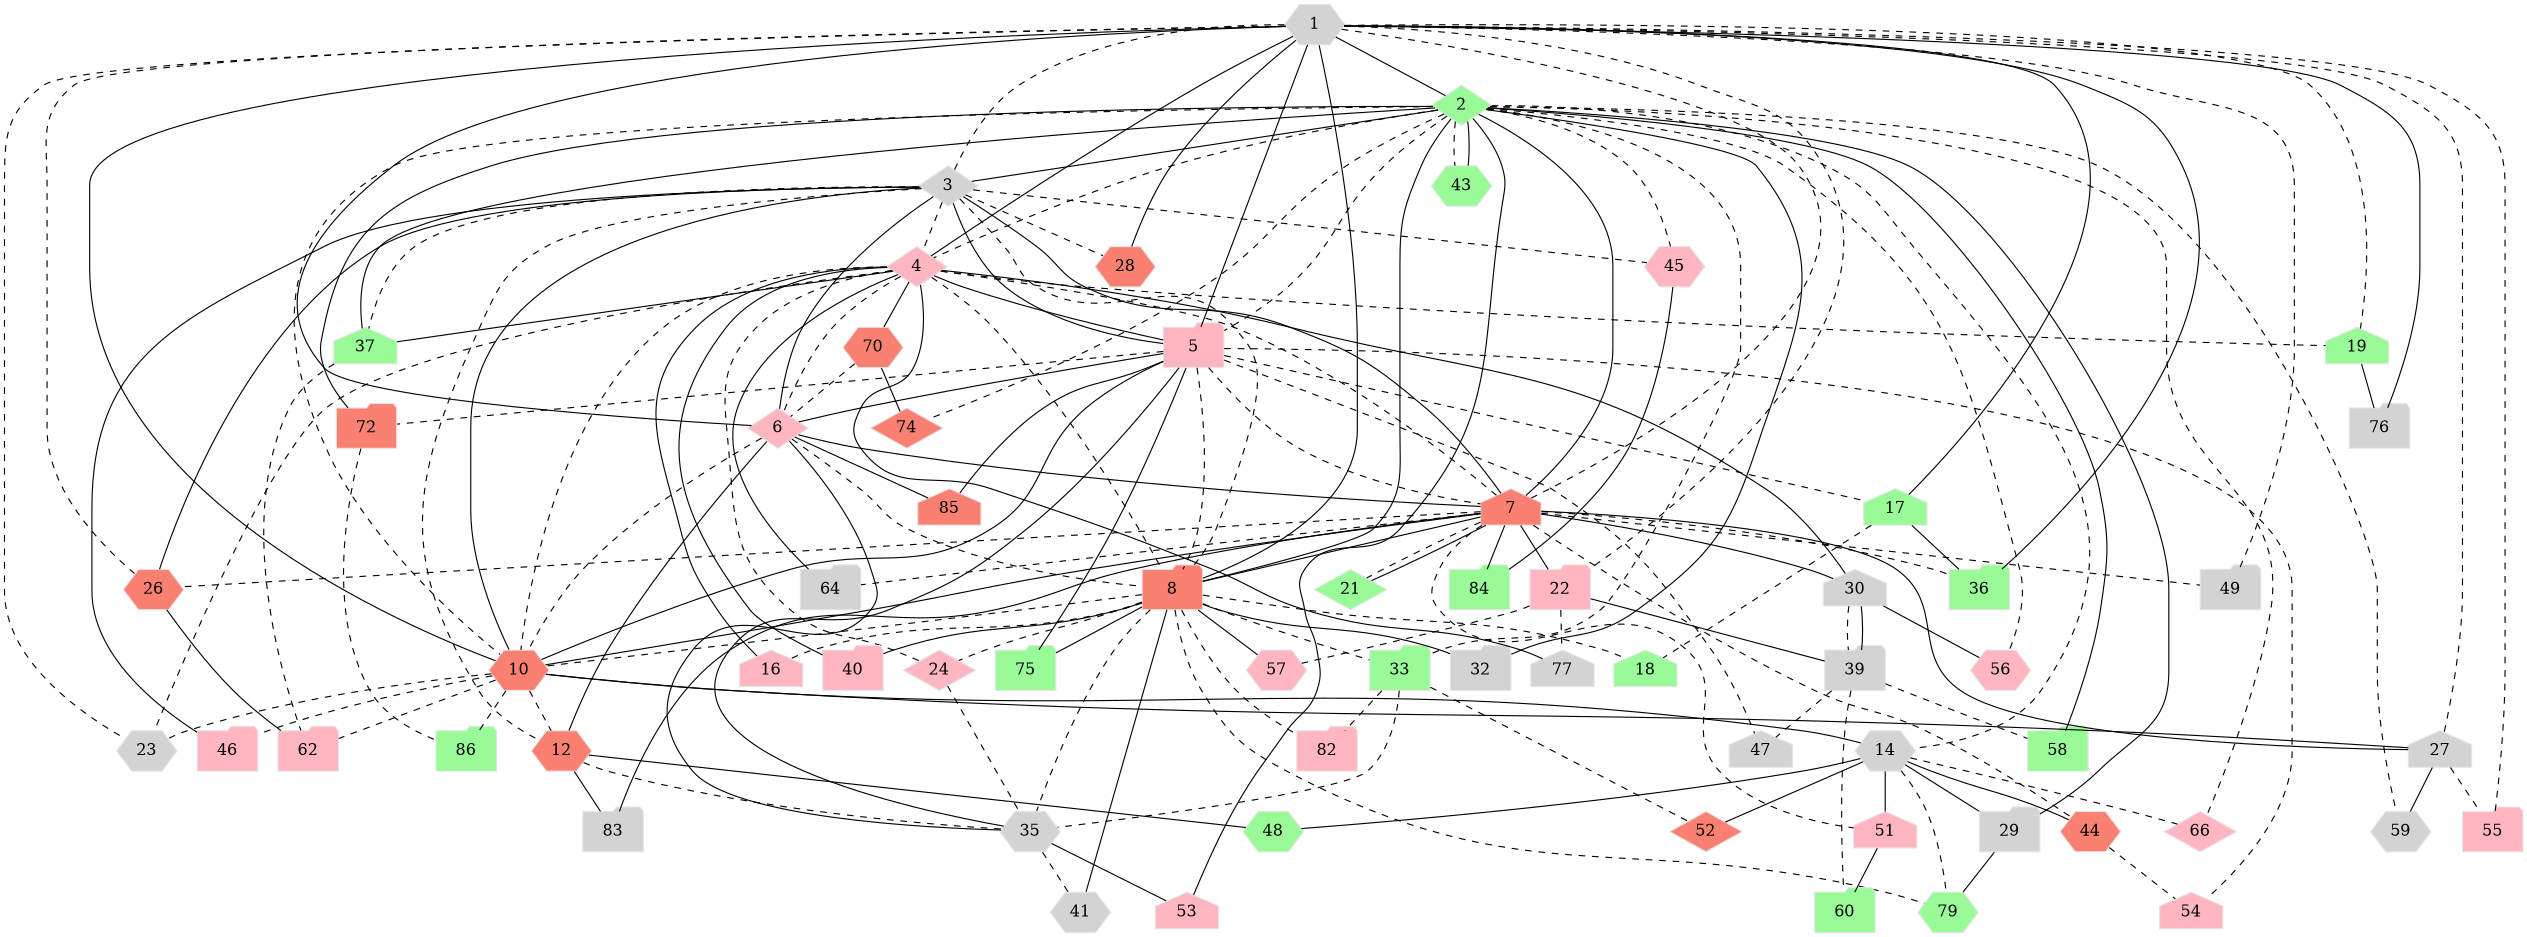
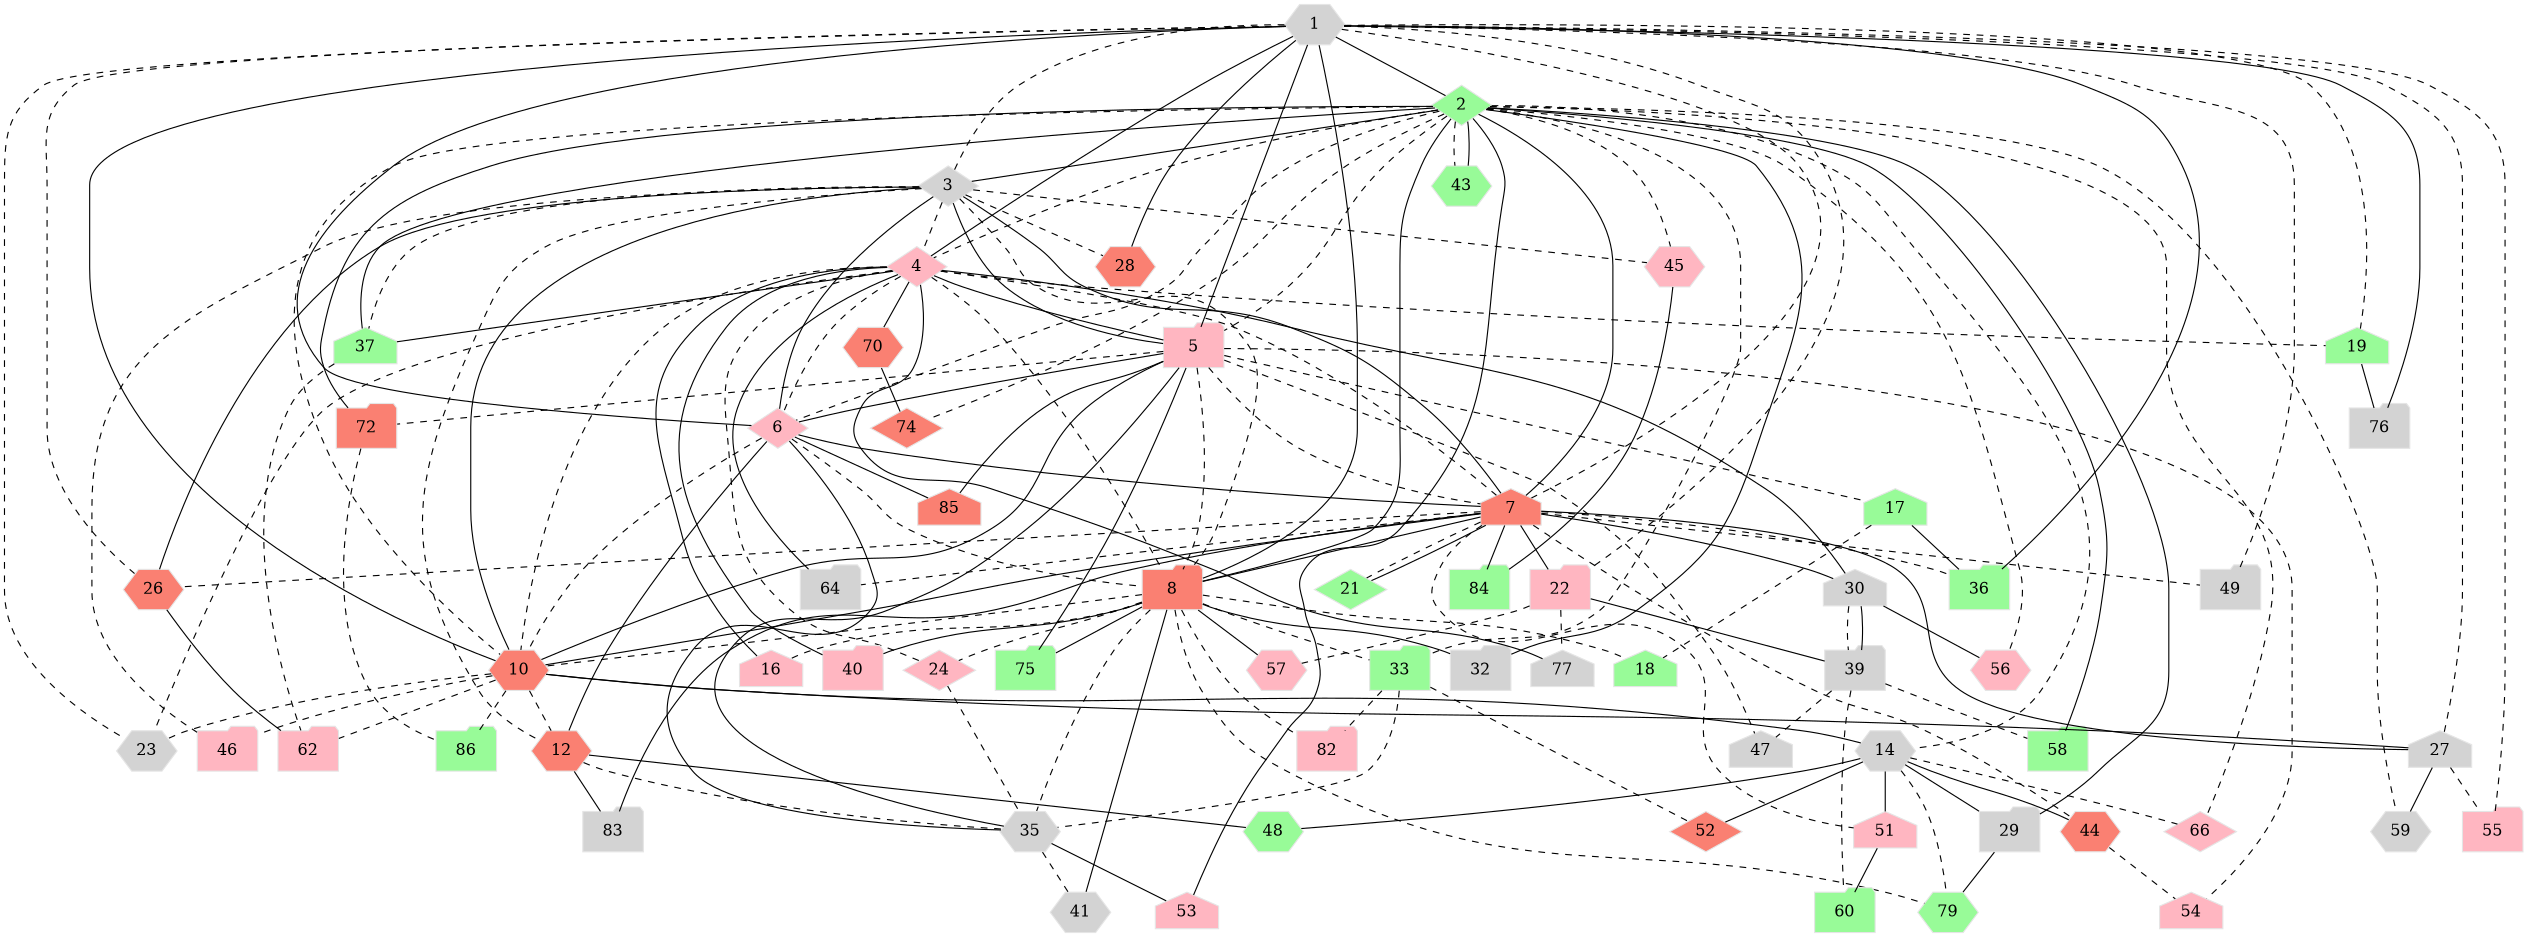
edge "1" -- "17": removed
edge "3" -- "46": style solid -> dashed
edge "70" -- "6": now "2" -- "6"
